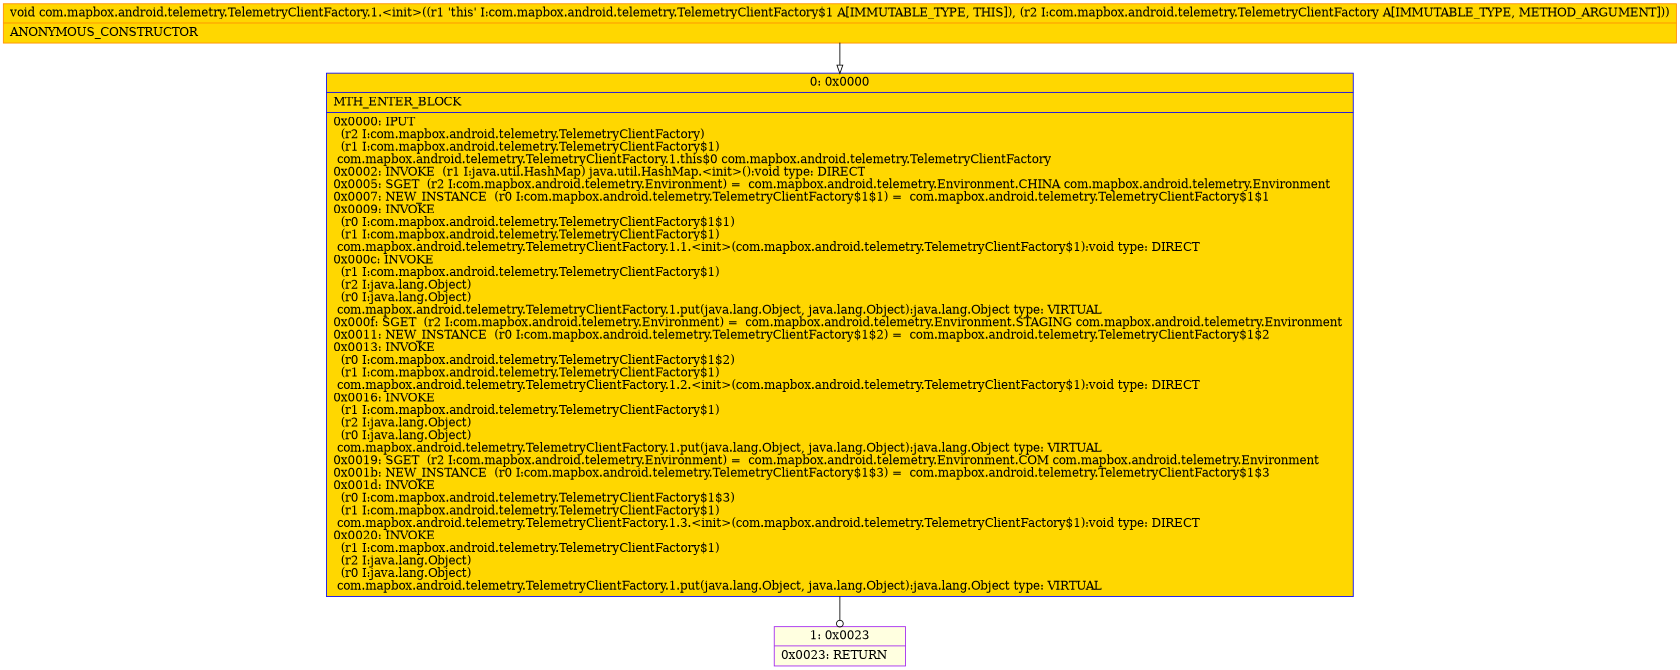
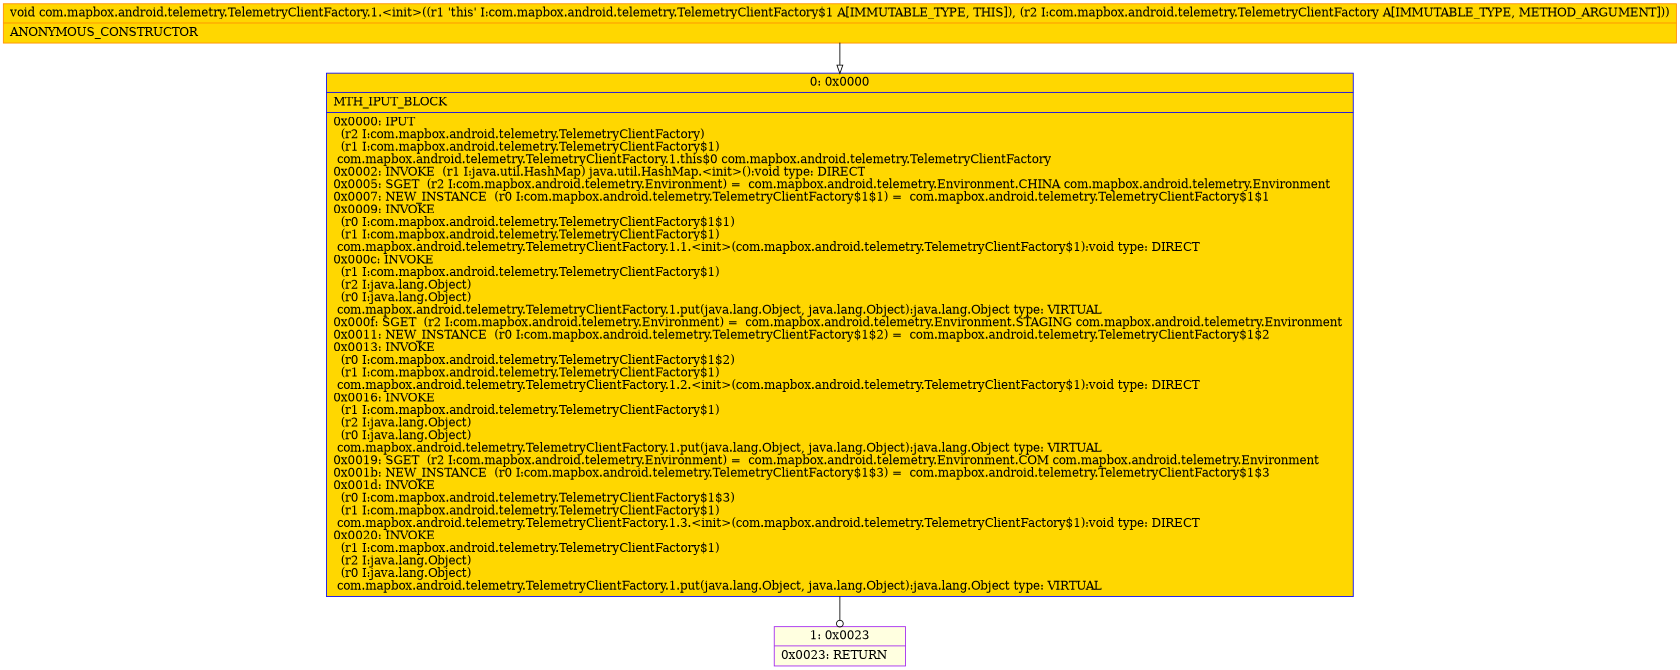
node "0: 0x0000": text "MTH_ENTER_BLOCK" -> "MTH_IPUT_BLOCK"
